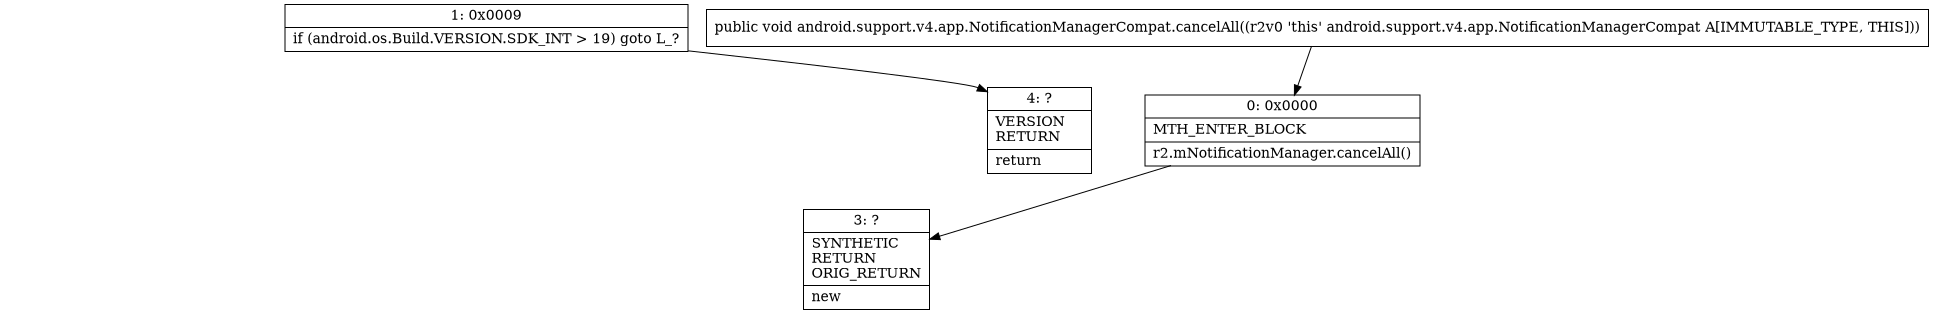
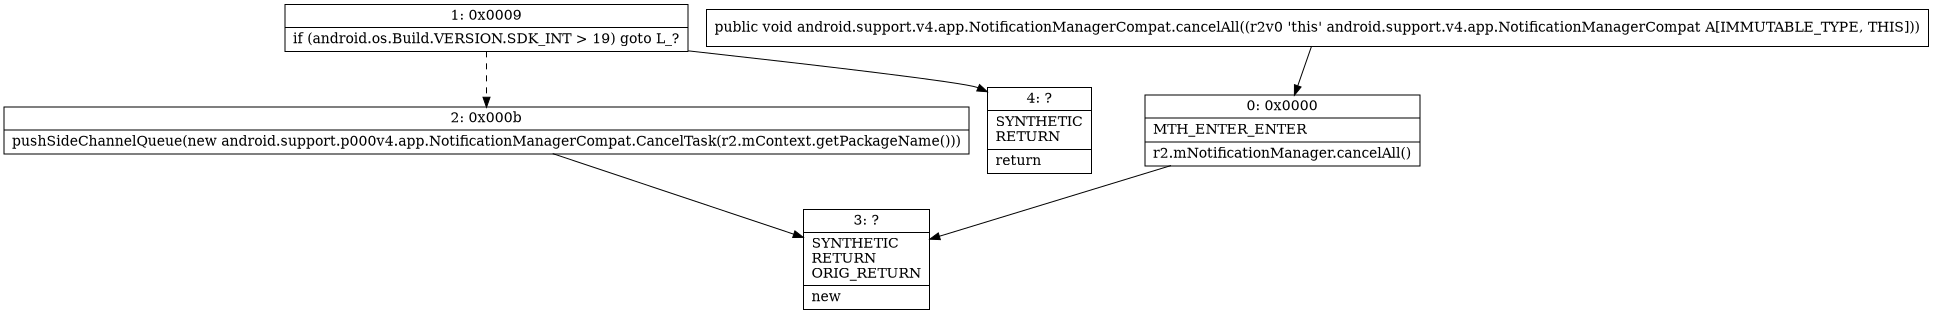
node "4: ?": text "VERSION" -> "SYNTHETIC"
node "2: 0x000b": added
node "0: 0x0000": text "MTH_ENTER_BLOCK" -> "MTH_ENTER_ENTER"
